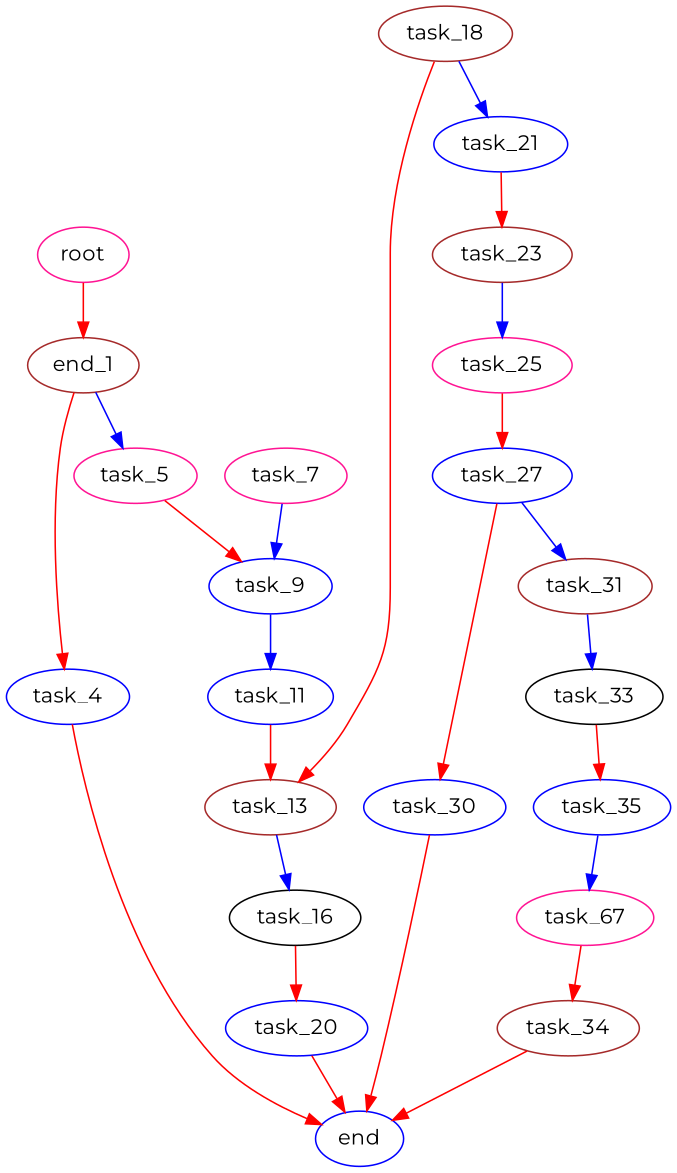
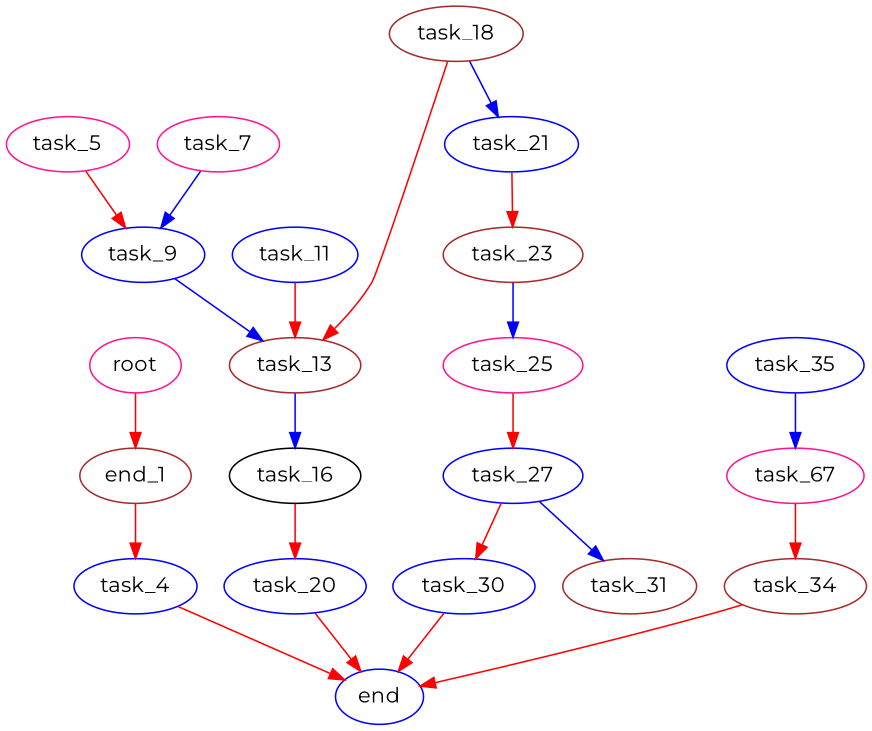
edge "end_1" -> "task_5": removed
edge "task_9" -> "task_11": now "task_9" -> "task_13"
node "task_33": removed
